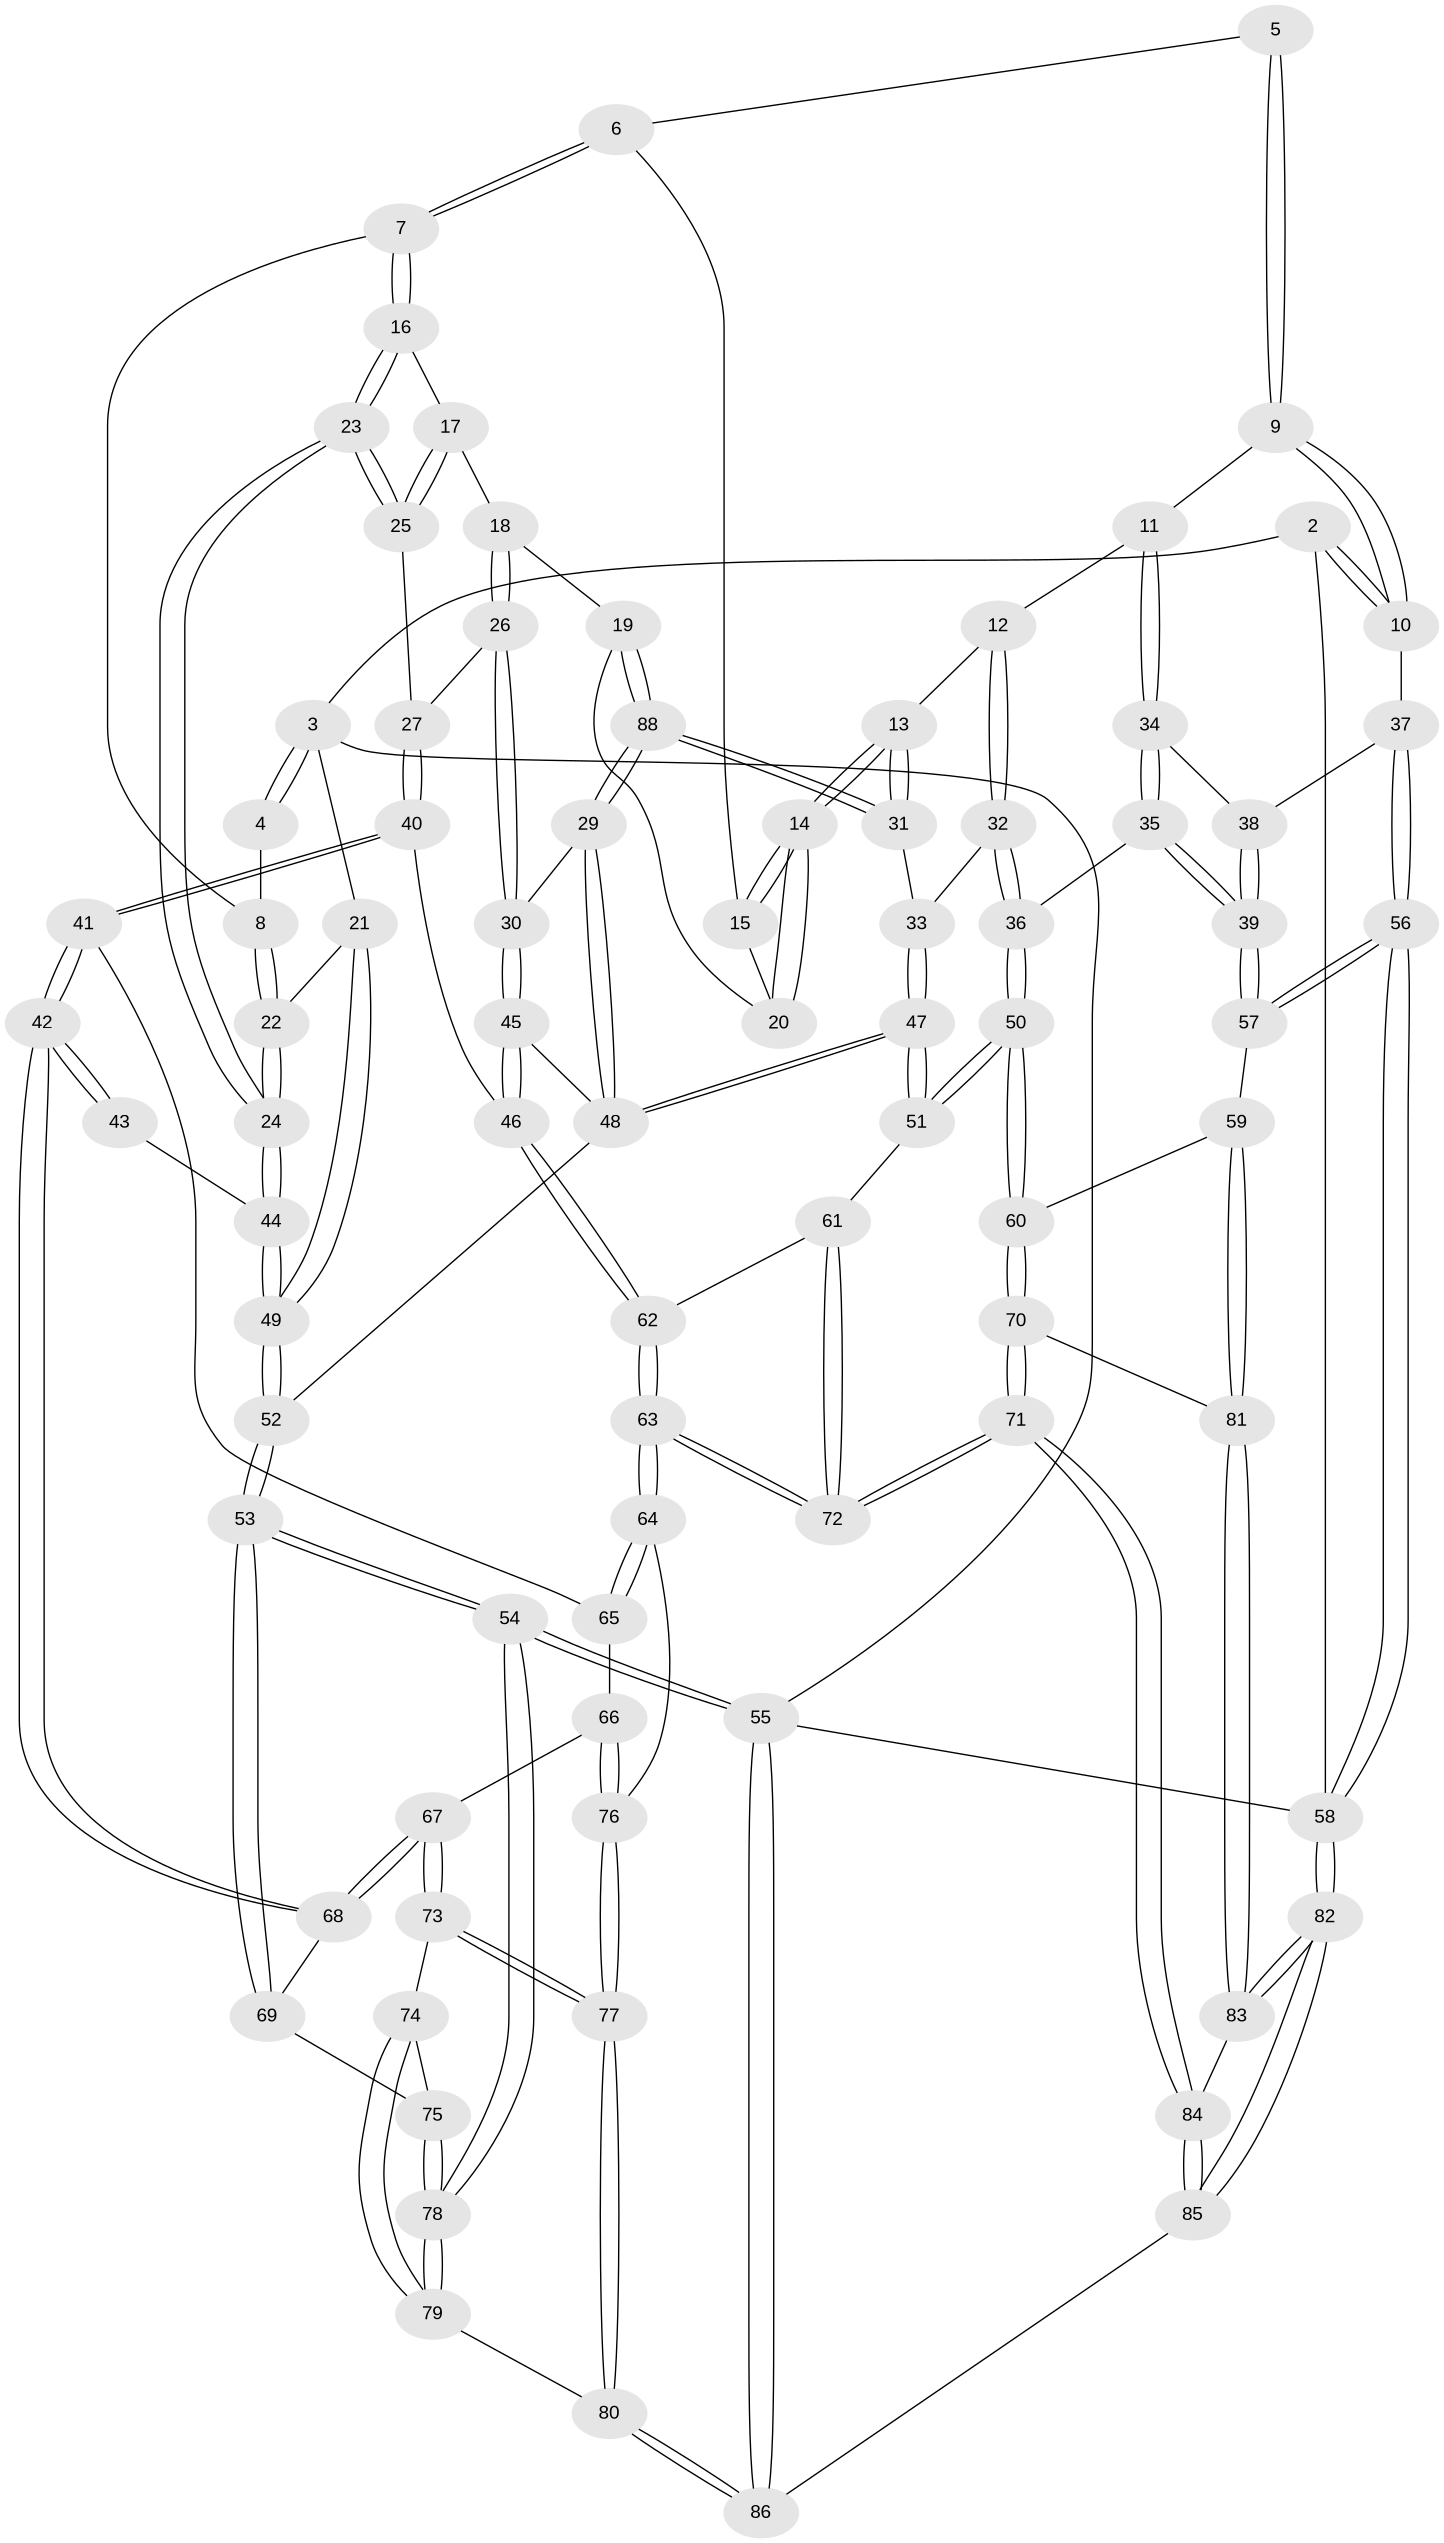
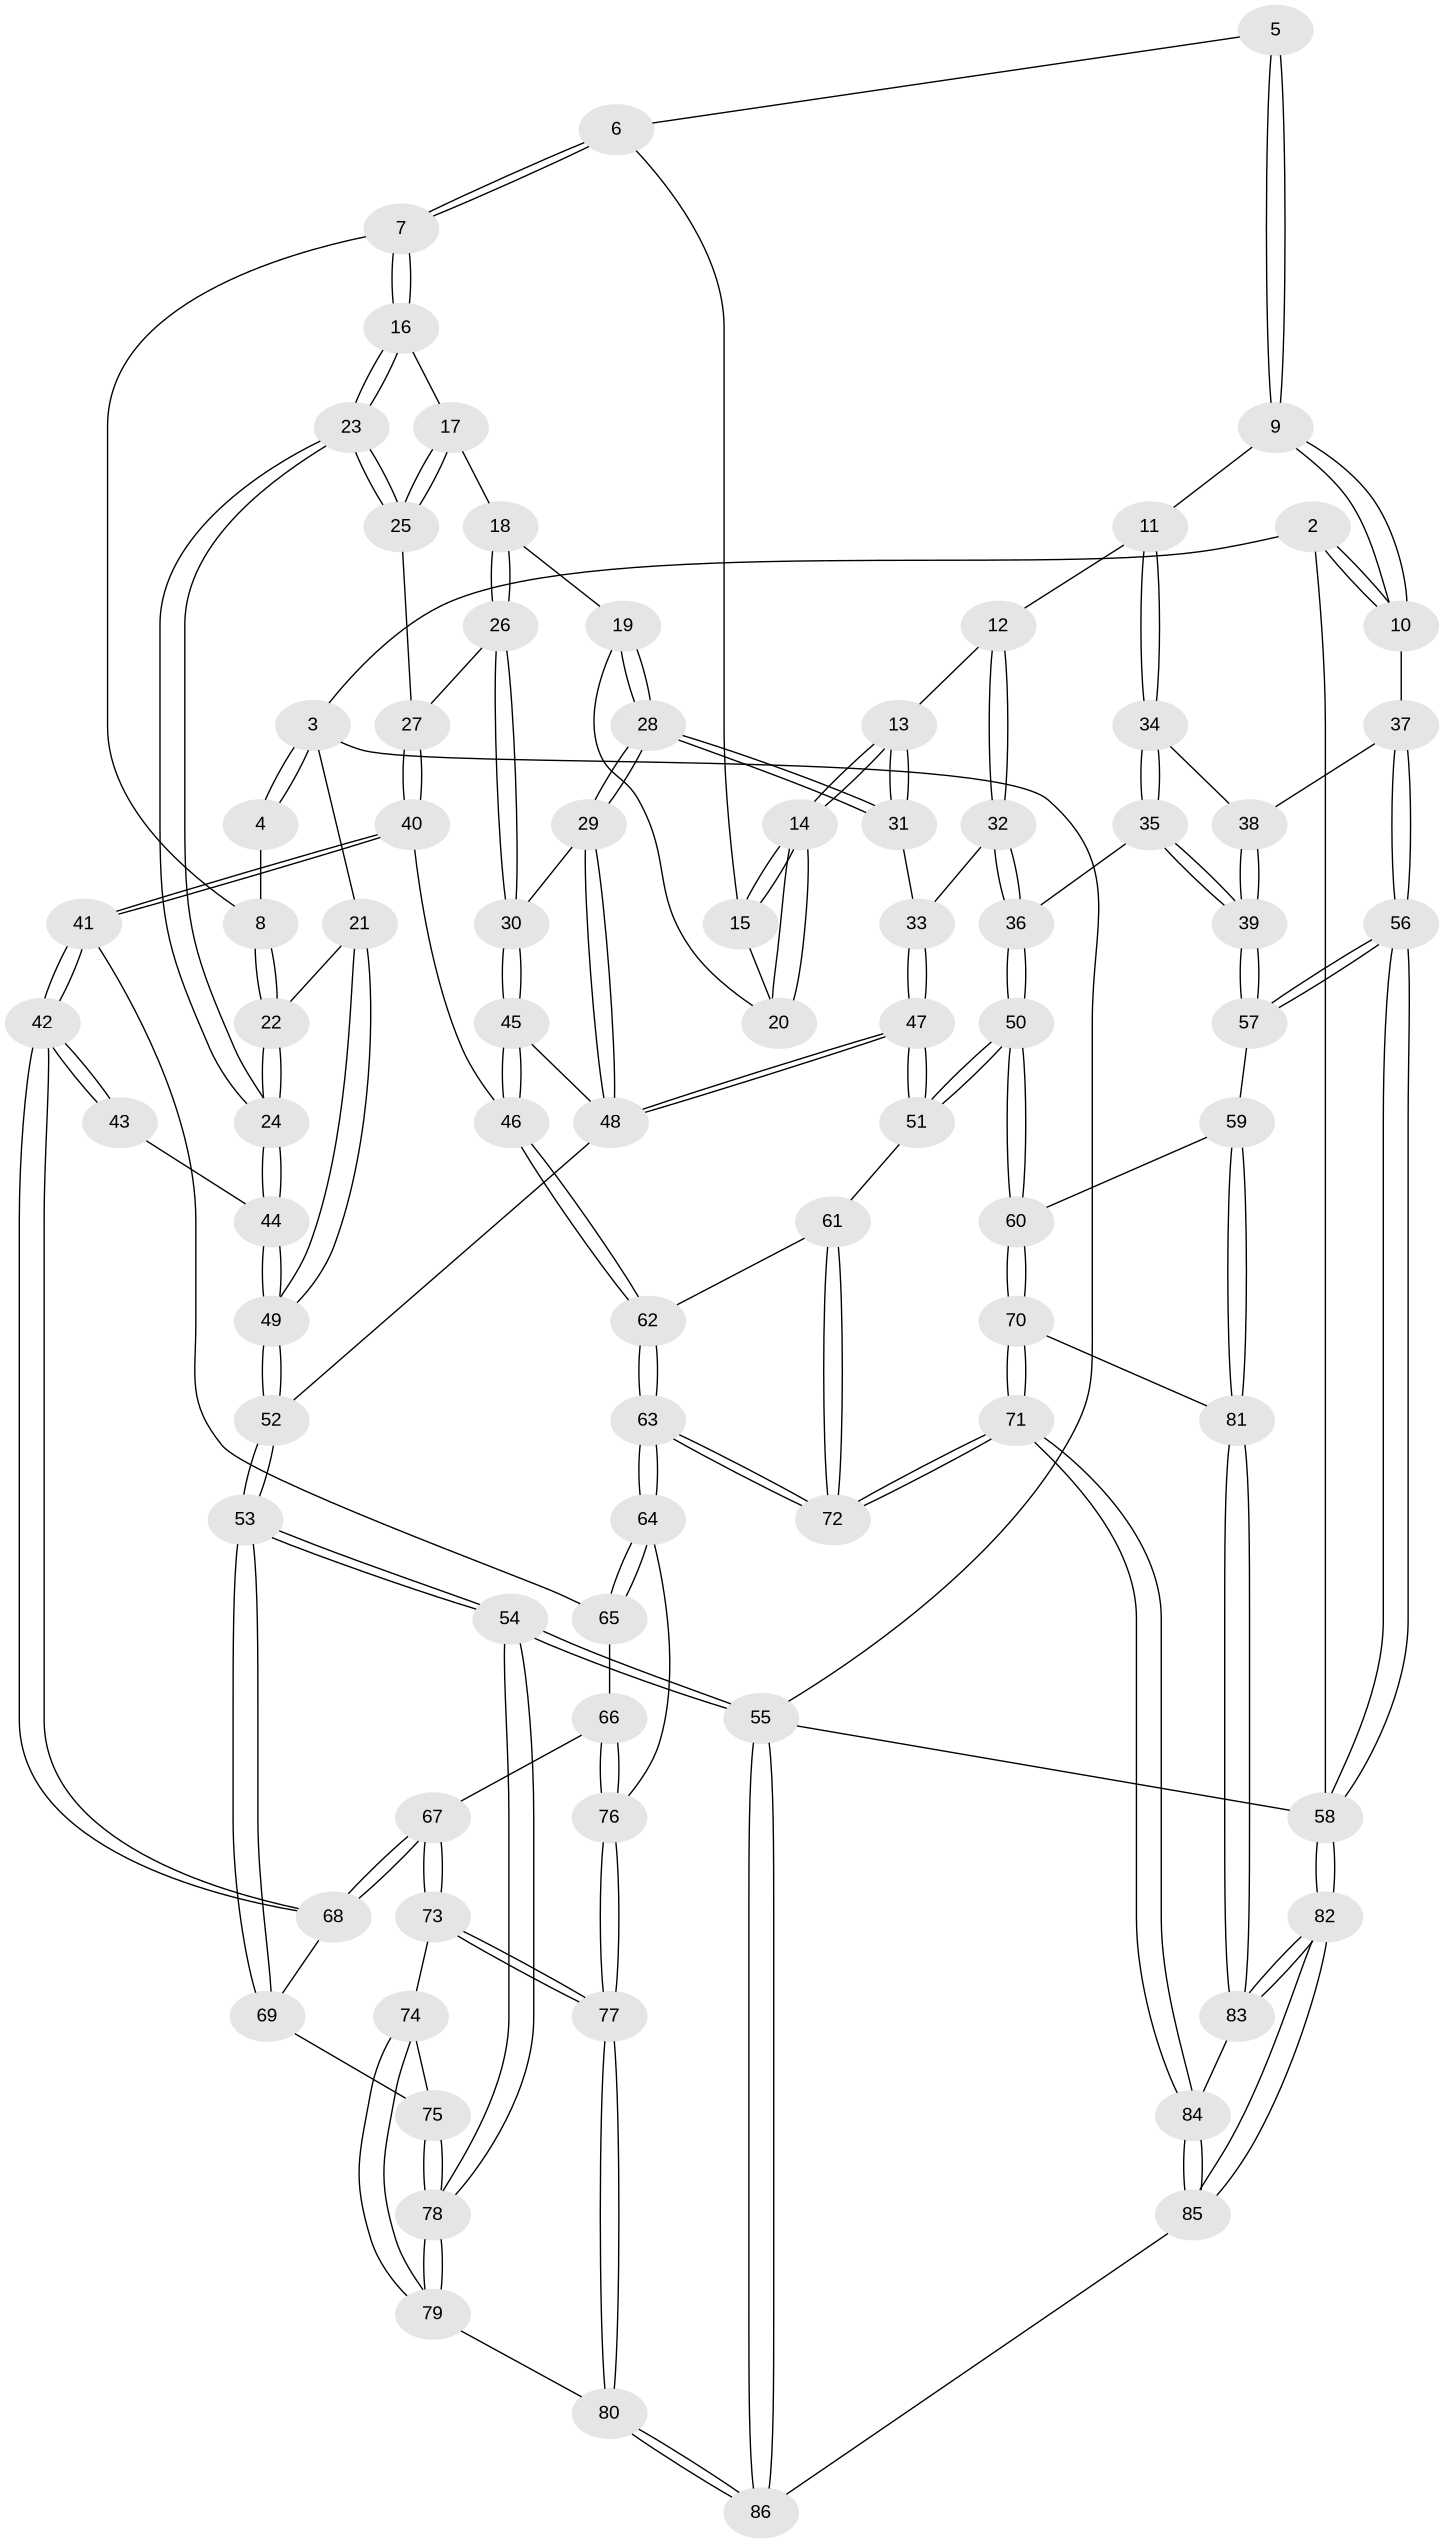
node "88": label "88" -> "28"
